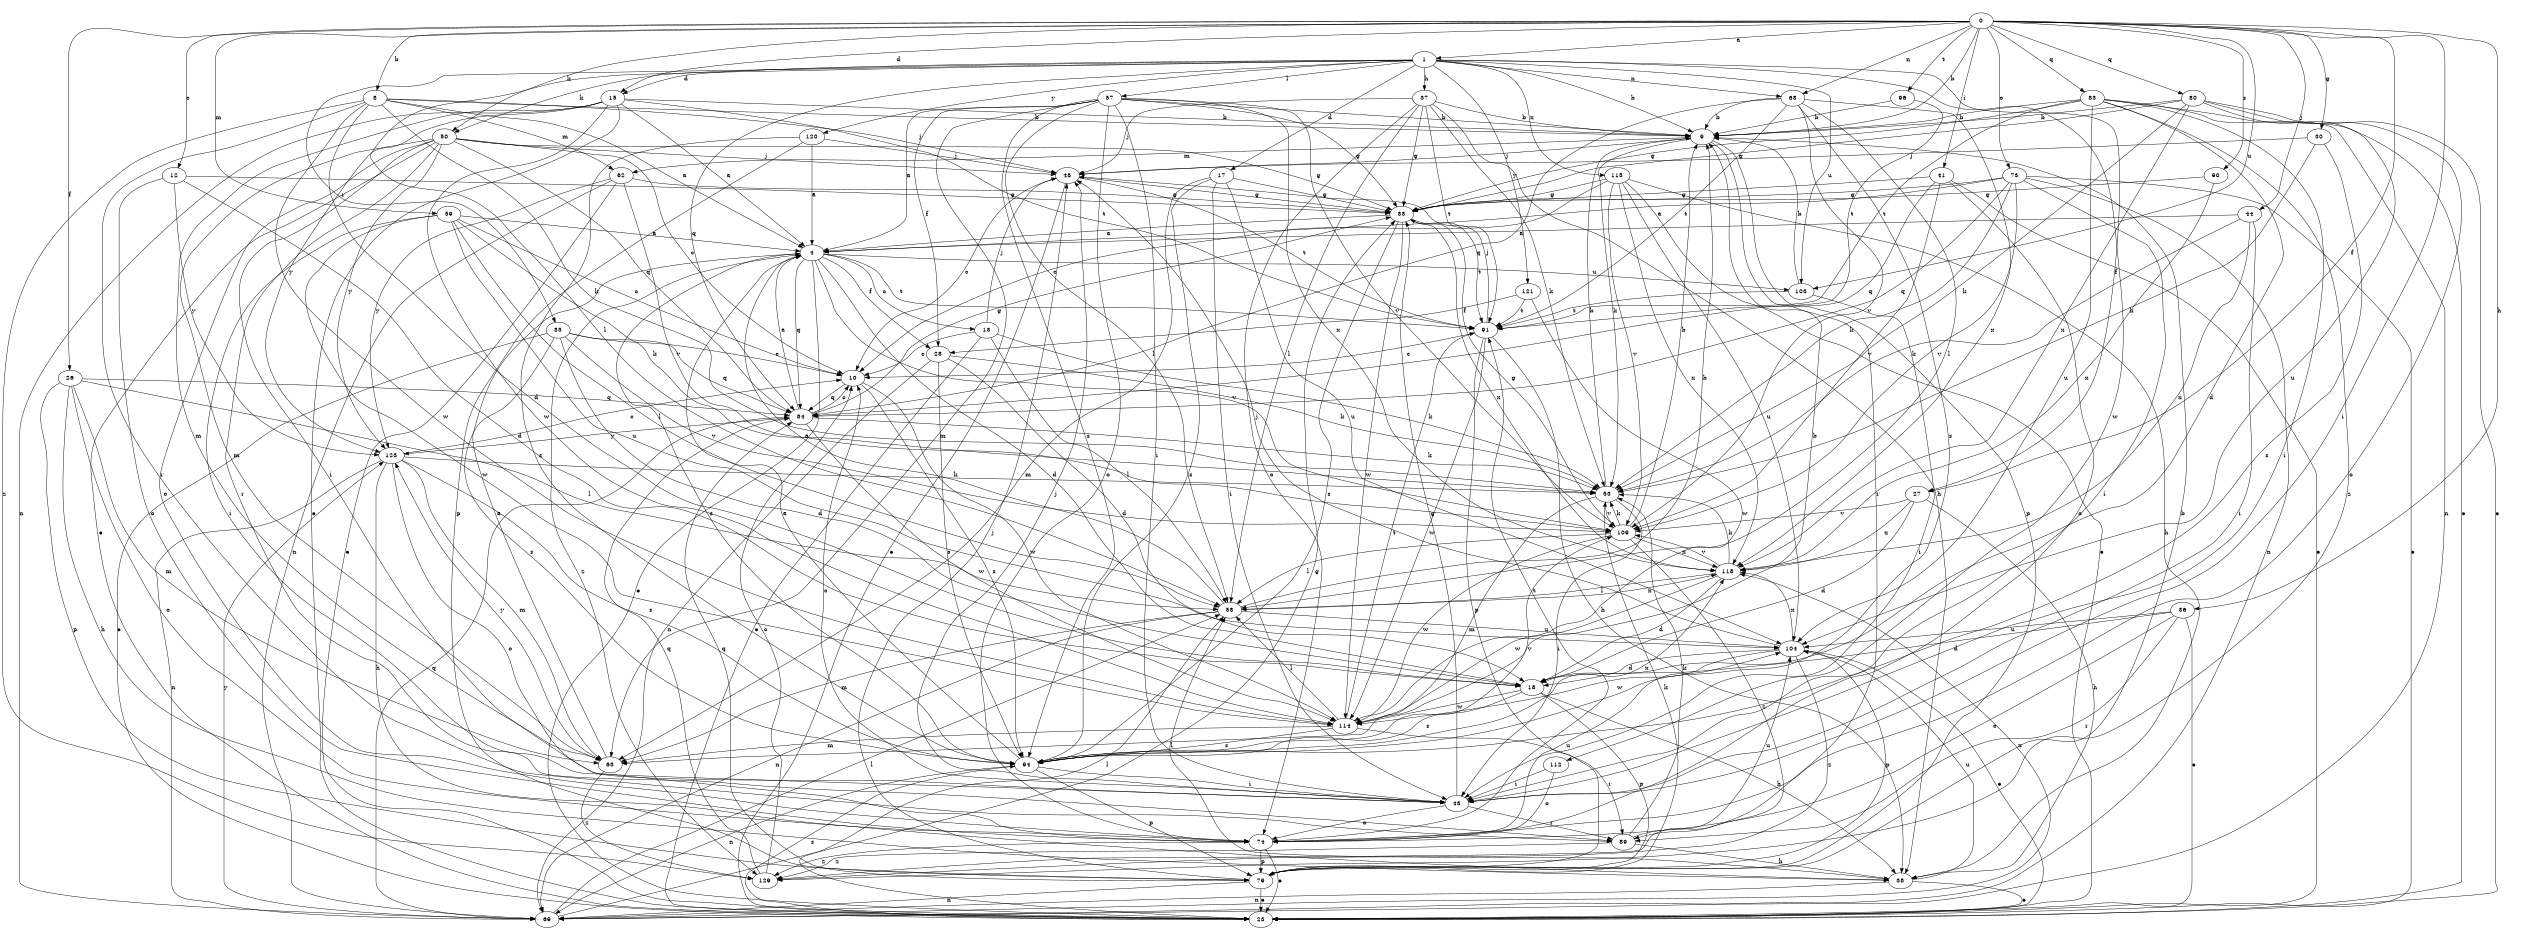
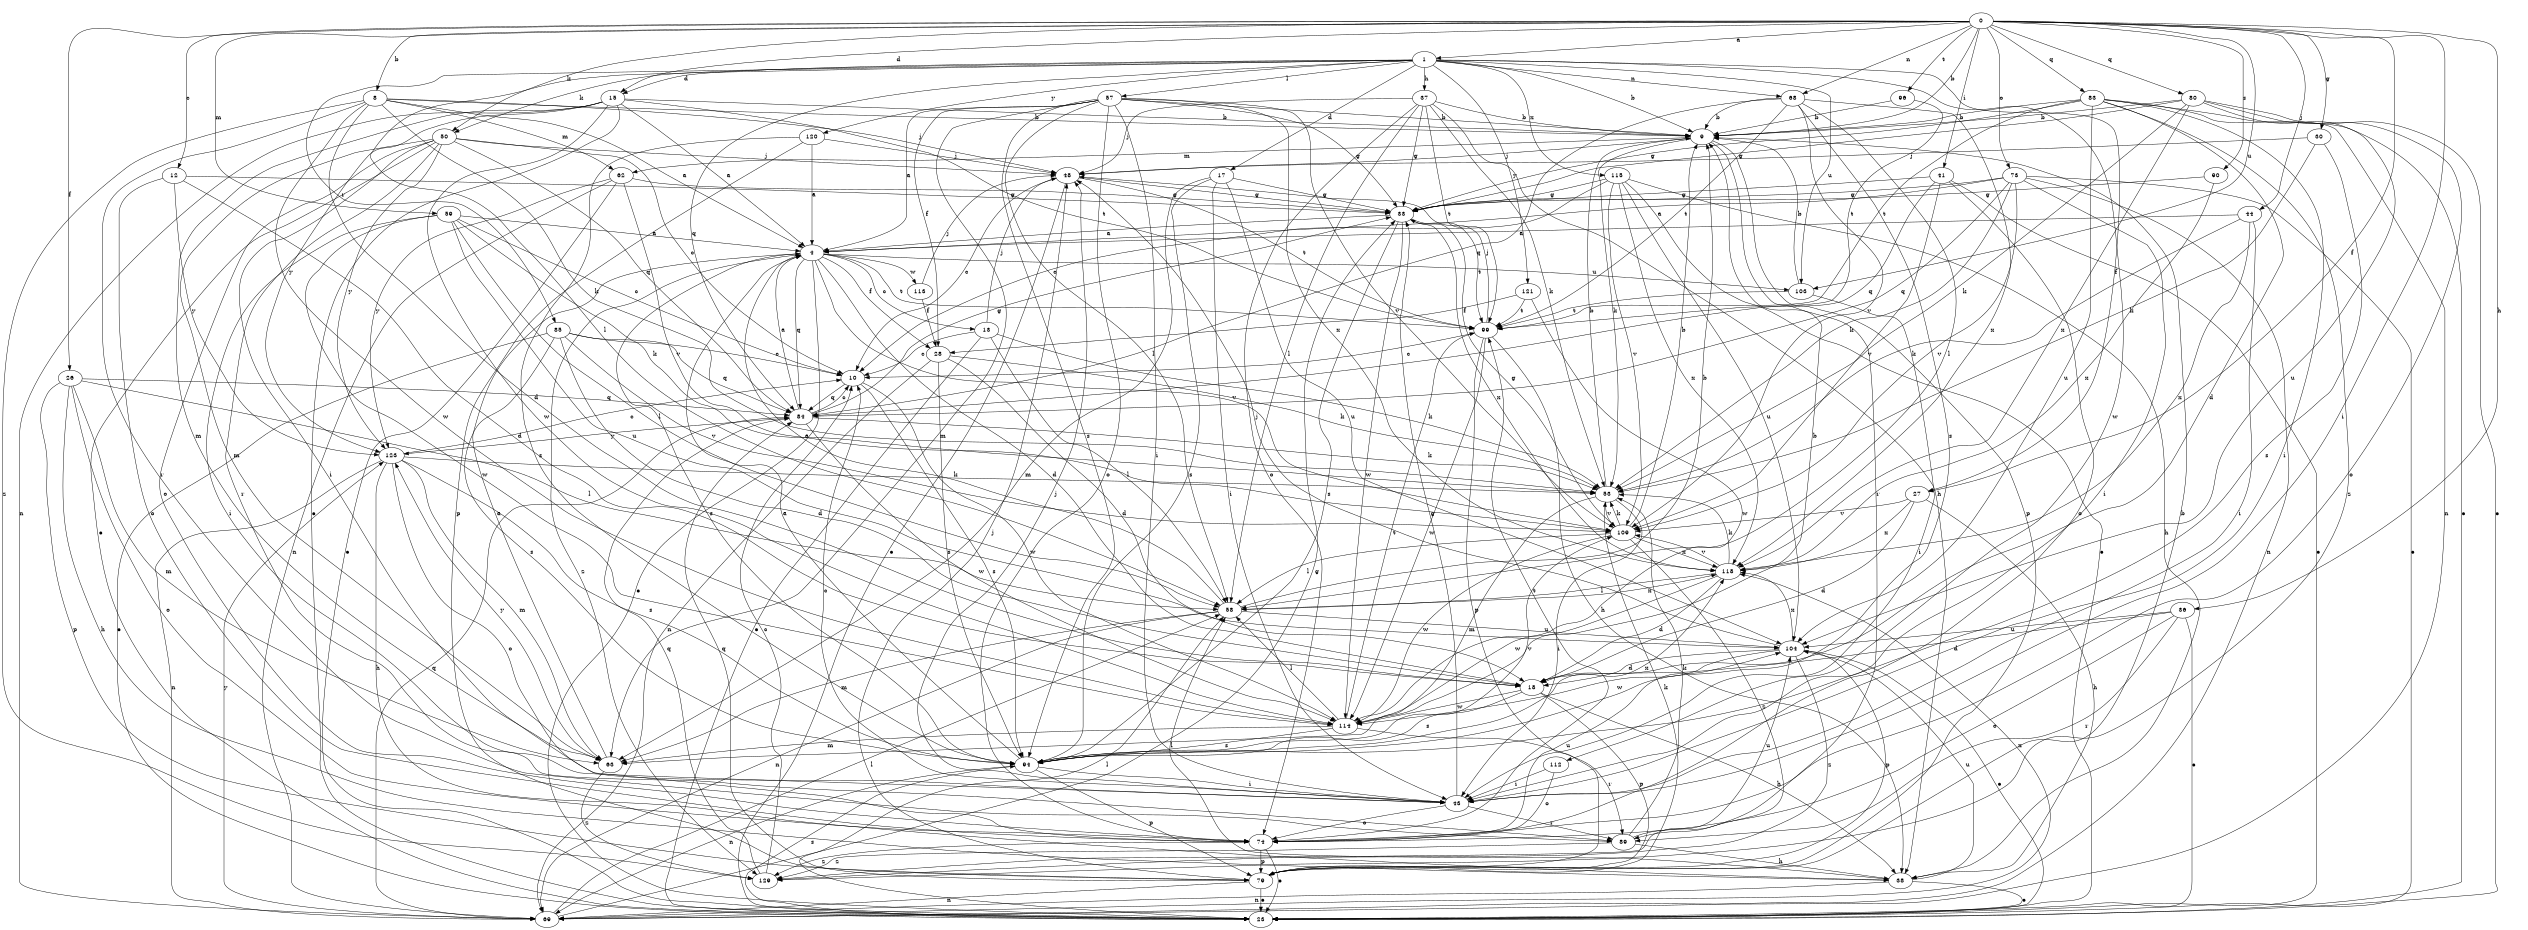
edge "50" -> "33": removed, label "g"
node "113": added
node "91": label "91" -> "99"
